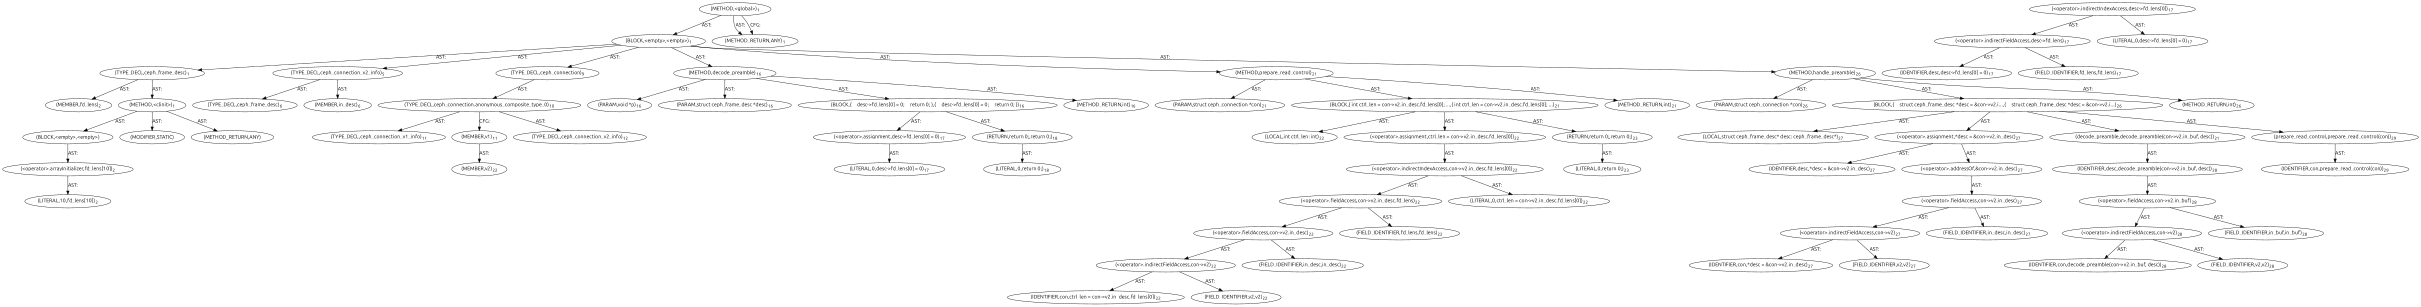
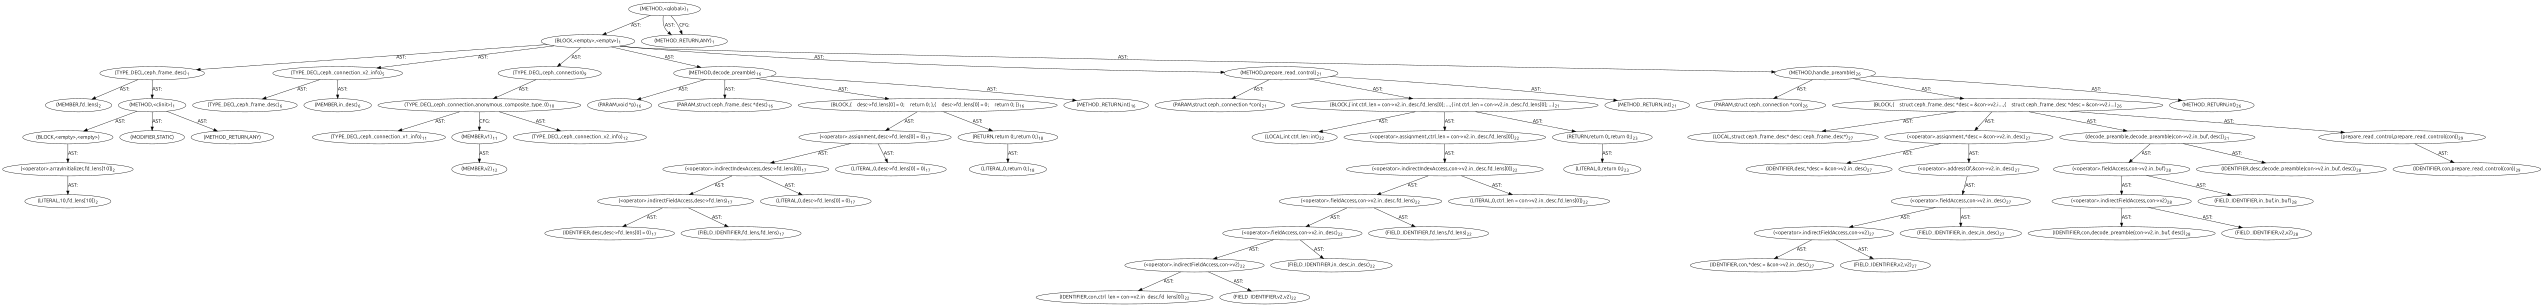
edge "(<operator>.assignment,desc->fd_lens[0] = 0)" -> "(<operator>.indirectIndexAccess,desc->fd_lens[0])": added, label "AST:"
node "(MEMBER,v2)": text "22" -> "12"
edge "(IDENTIFIER,desc,decode_preamble(con->v2.in_buf, desc))" -> "(<operator>.fieldAccess,con->v2.in_buf)": now "(decode_preamble,decode_preamble(con->v2.in_buf, desc))" -> "(<operator>.fieldAccess,con->v2.in_buf)"
